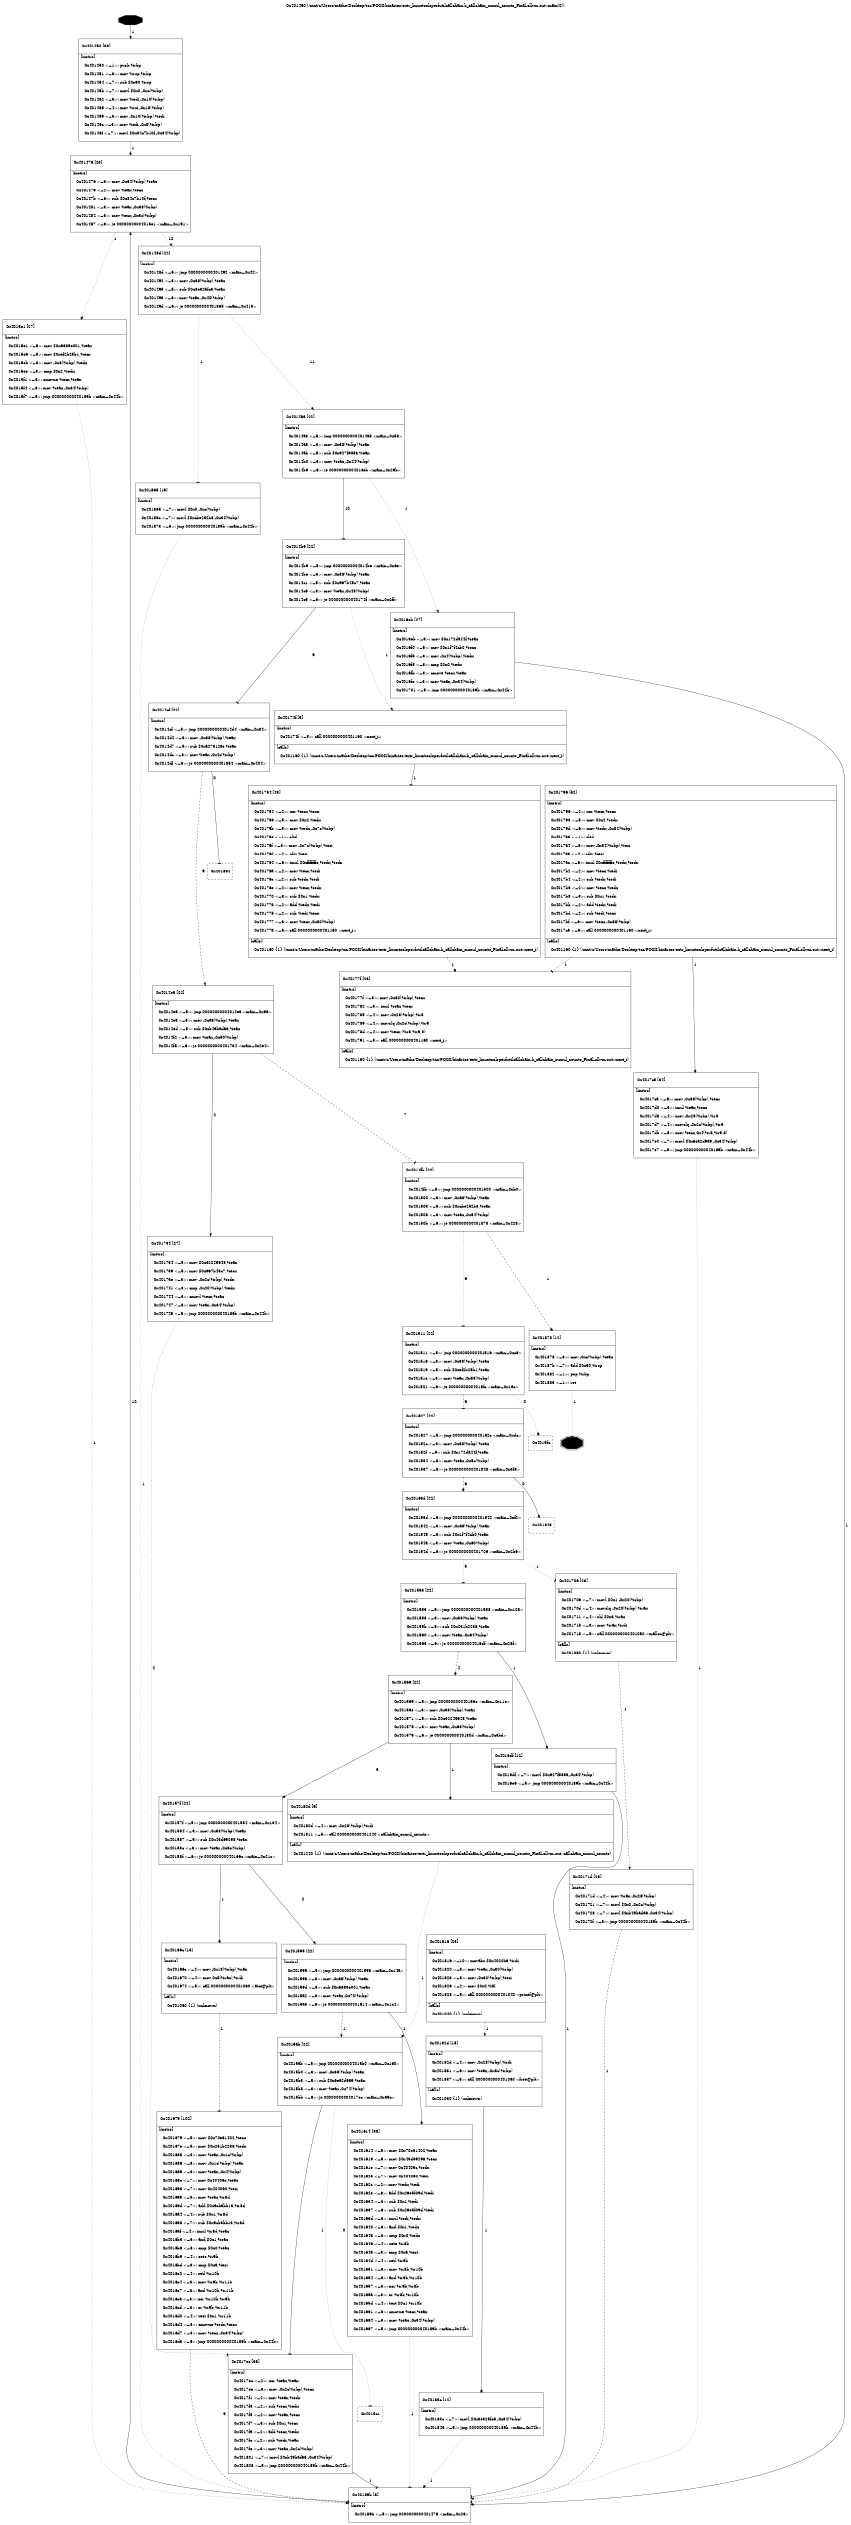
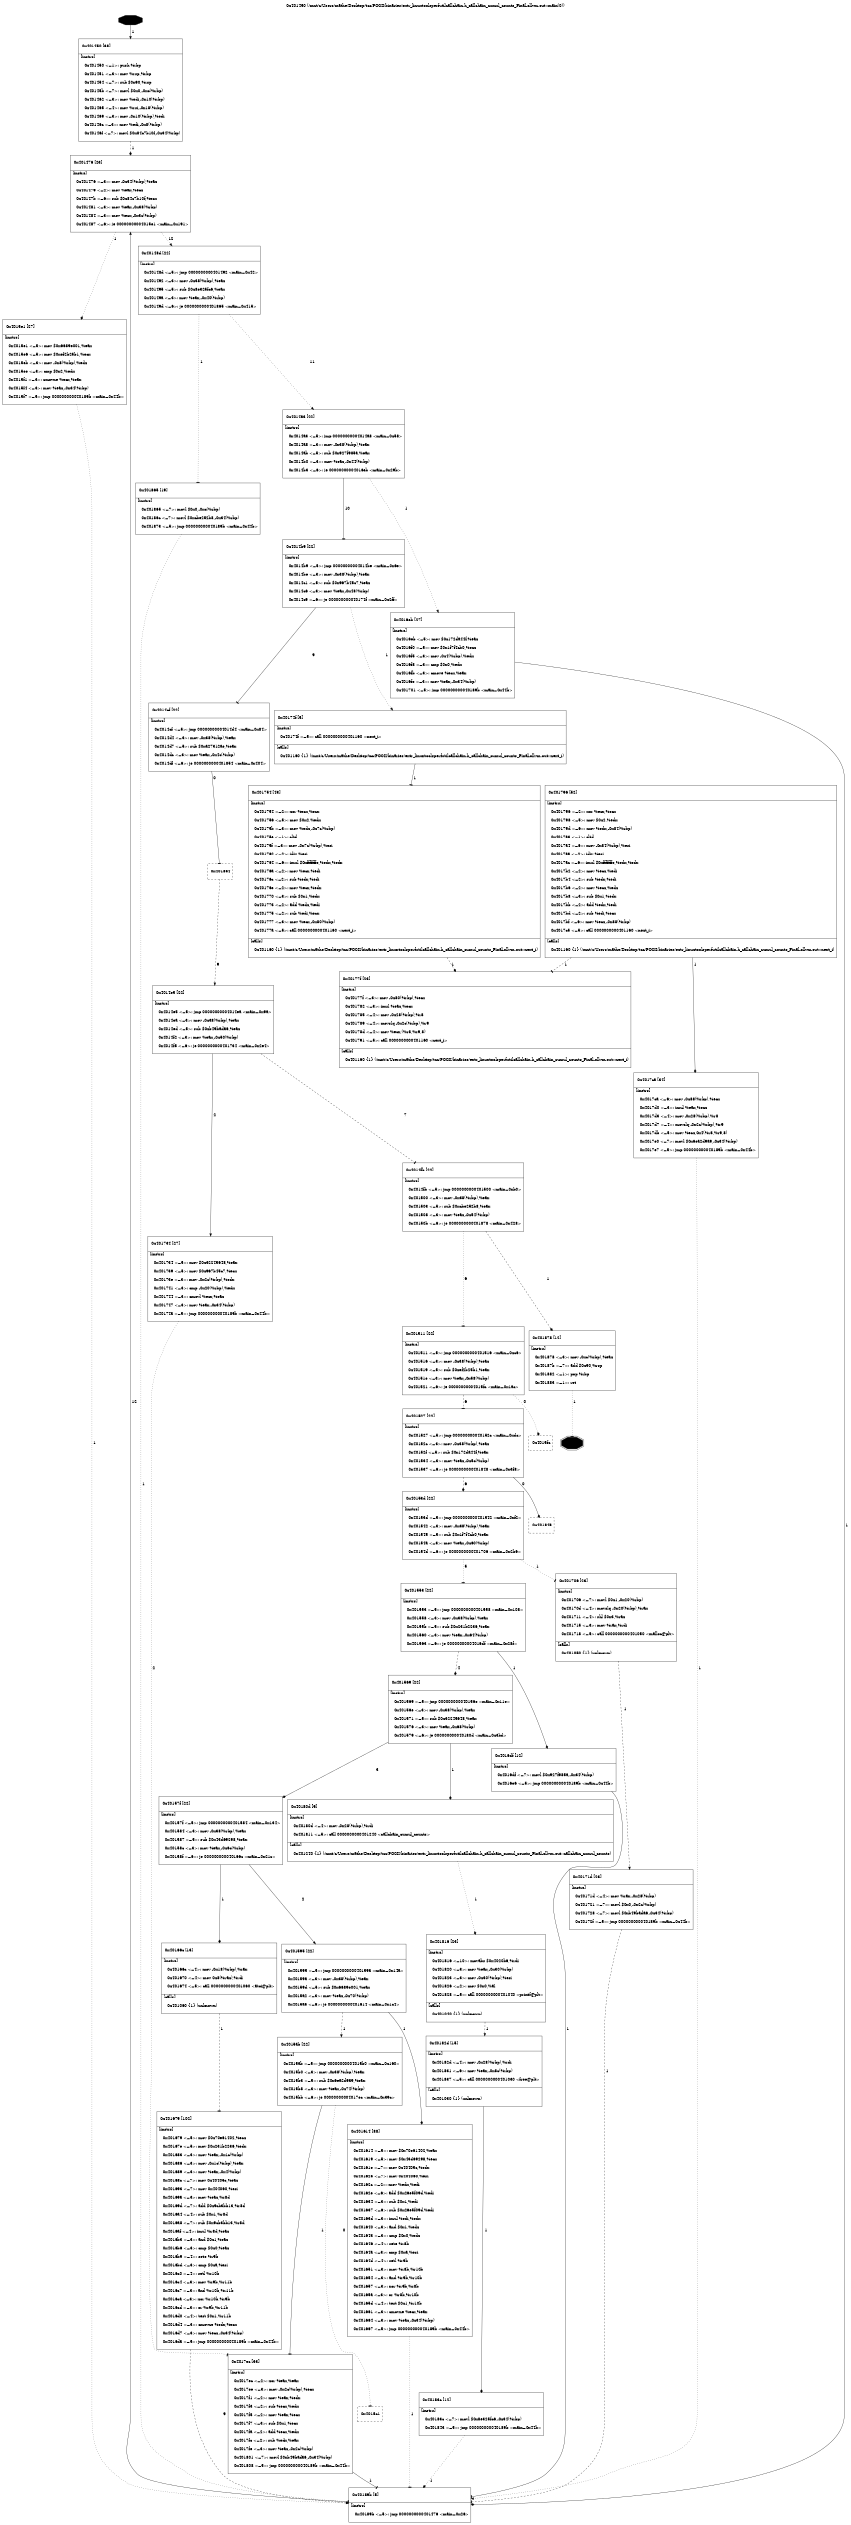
edge "0x4014cf [22]" -> "0x4014e5 [22]": now "0x401854" -> "0x4014e5 [22]"
edge "0x40180d [9]" -> "0x4015ab [22]": now "0x40180d [9]" -> "0x401816 [23]"
